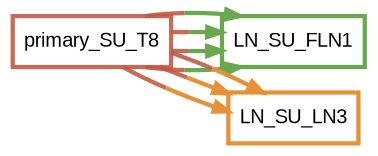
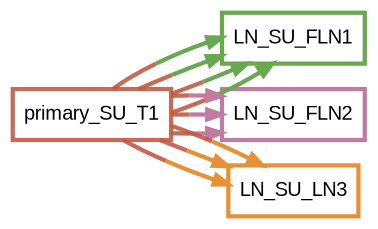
node "primary_SU_T8": label "primary_SU_T8" -> "primary_SU_T1"
node "LN_SU_FLN2": added
